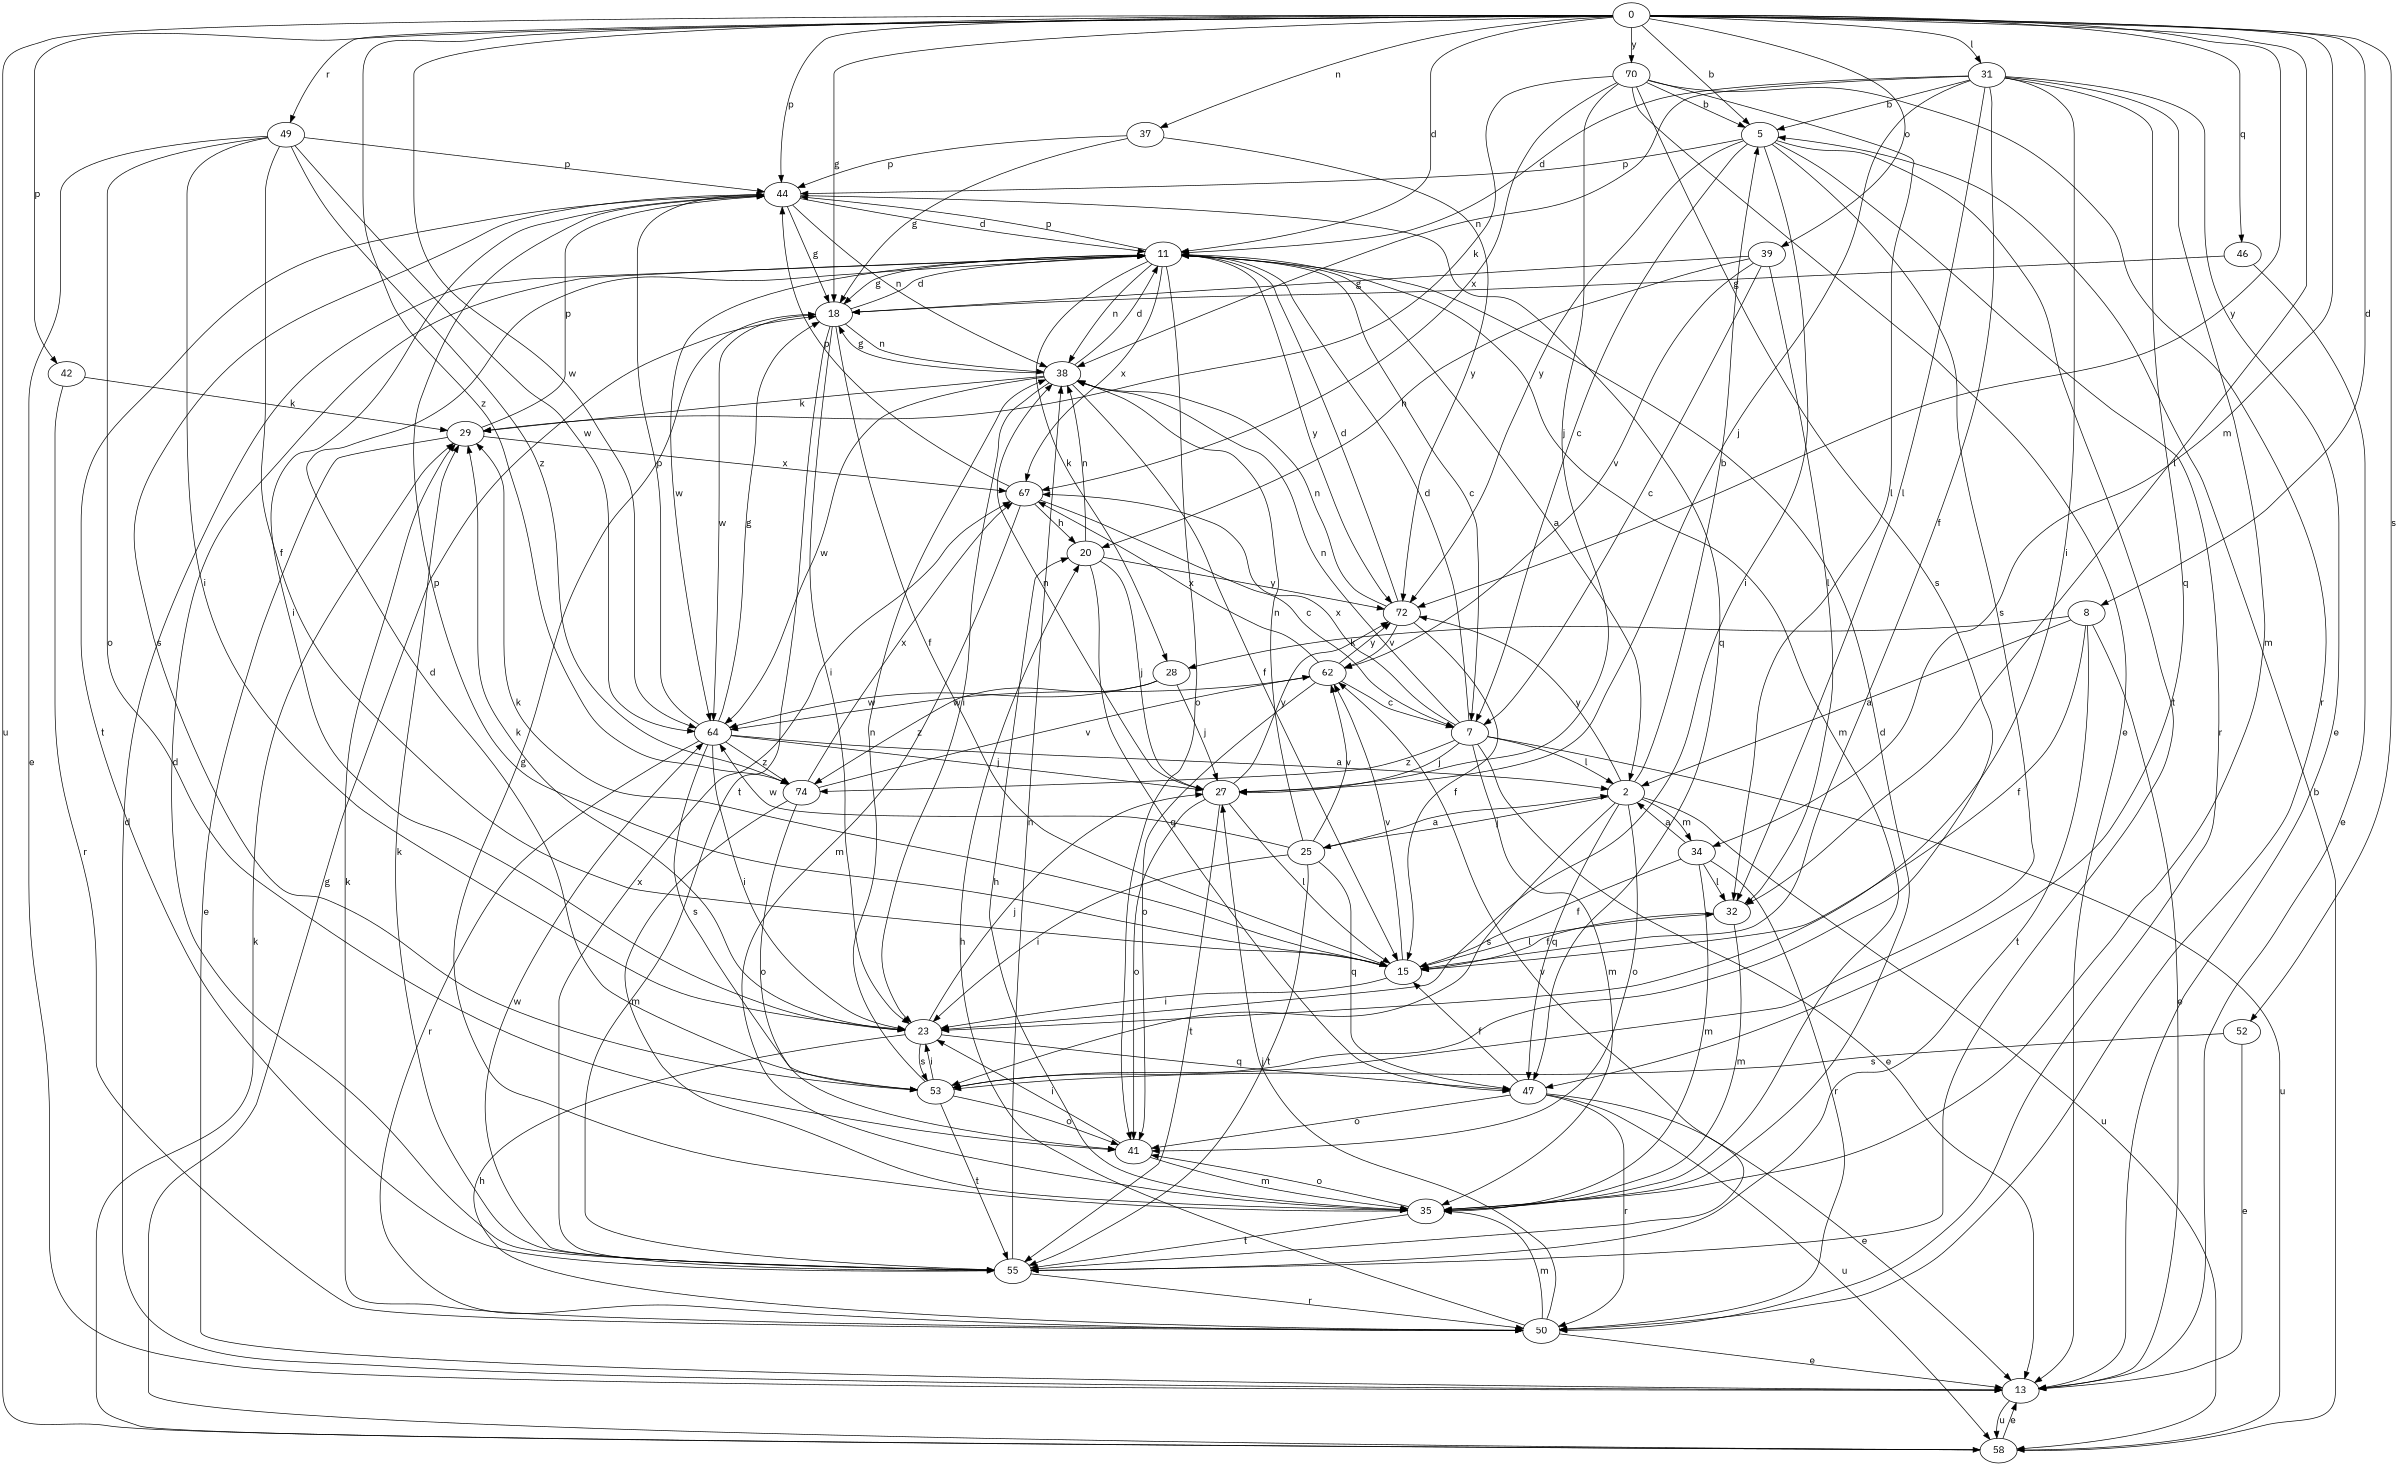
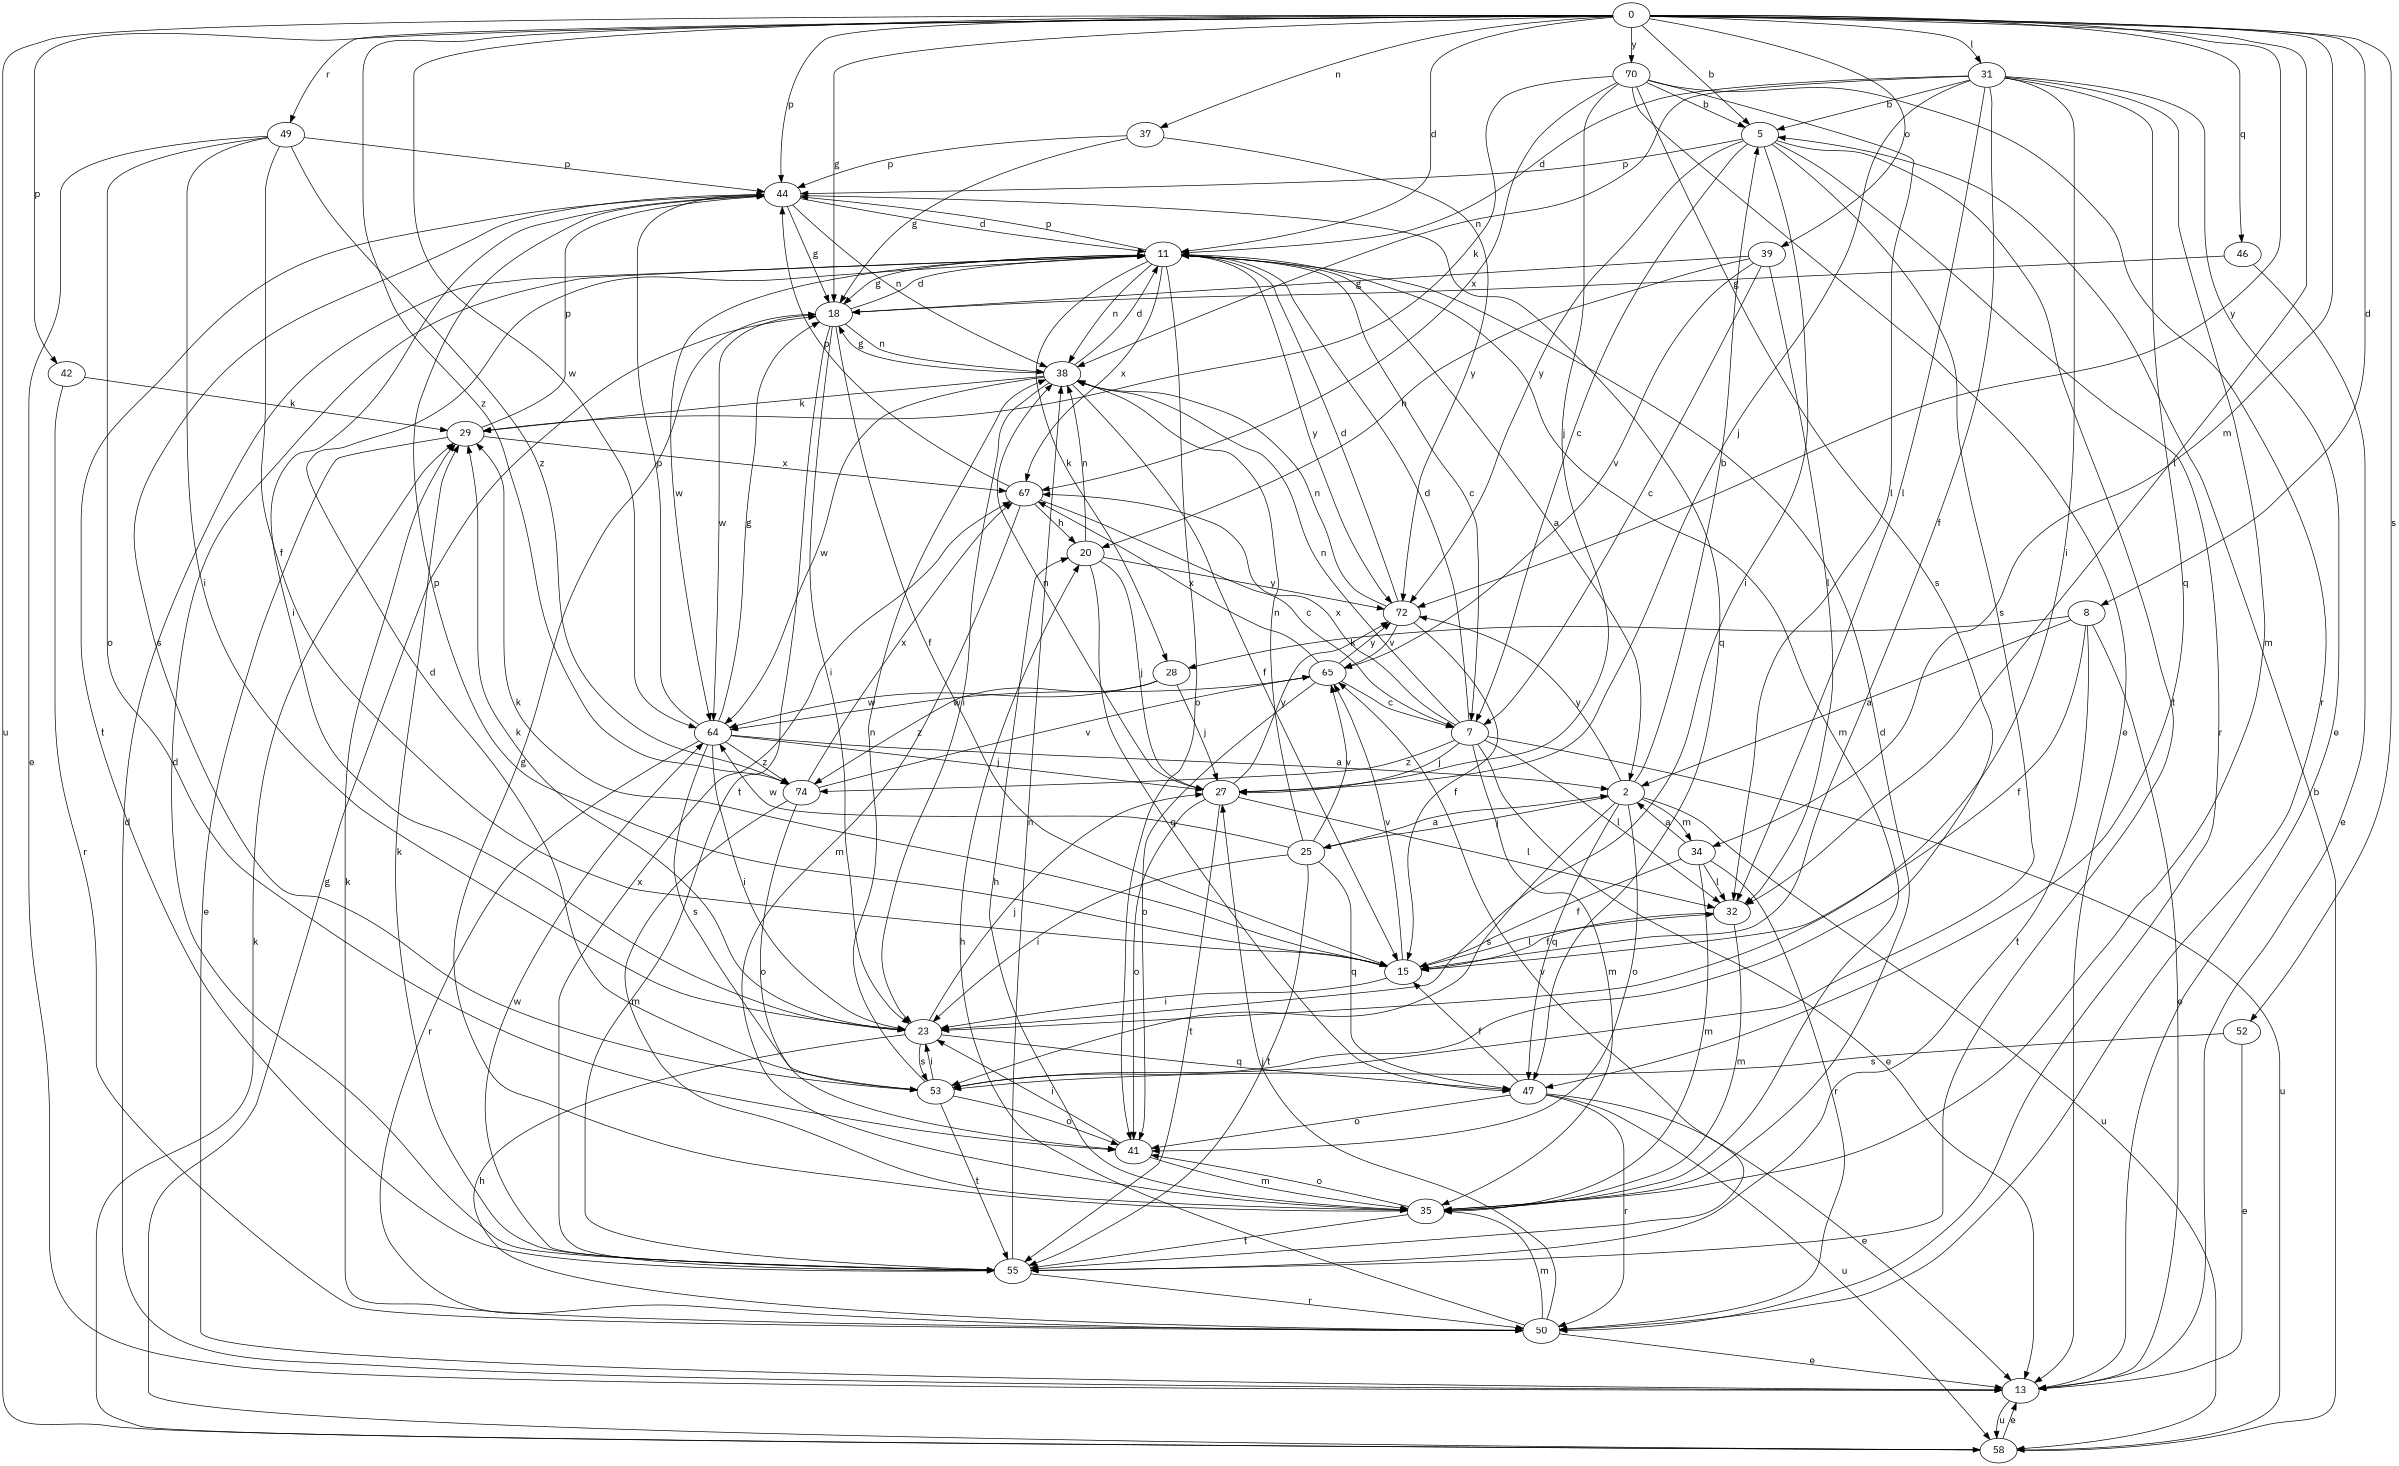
edge "49" -> "64": removed, label "w"
node "62": label "62" -> "65"
edge "7" -> "2": now "7" -> "32"
edge "27" -> "15": now "27" -> "32"
